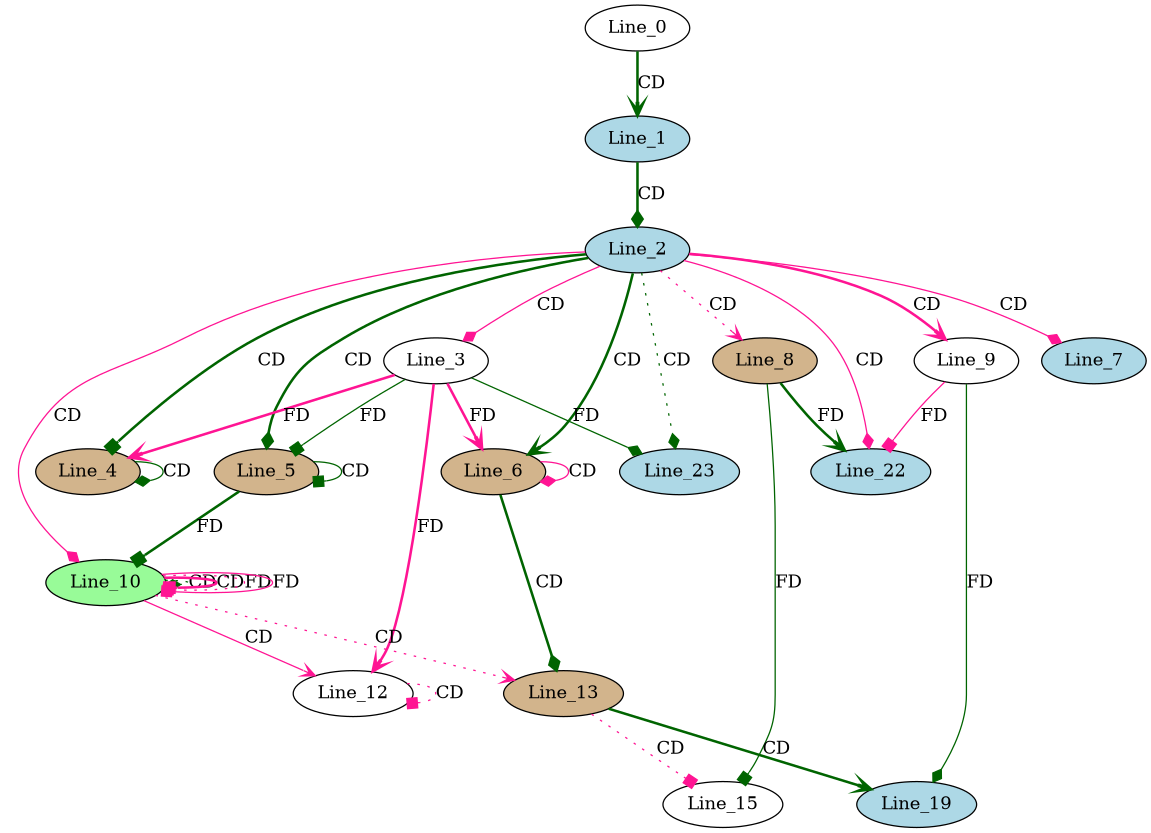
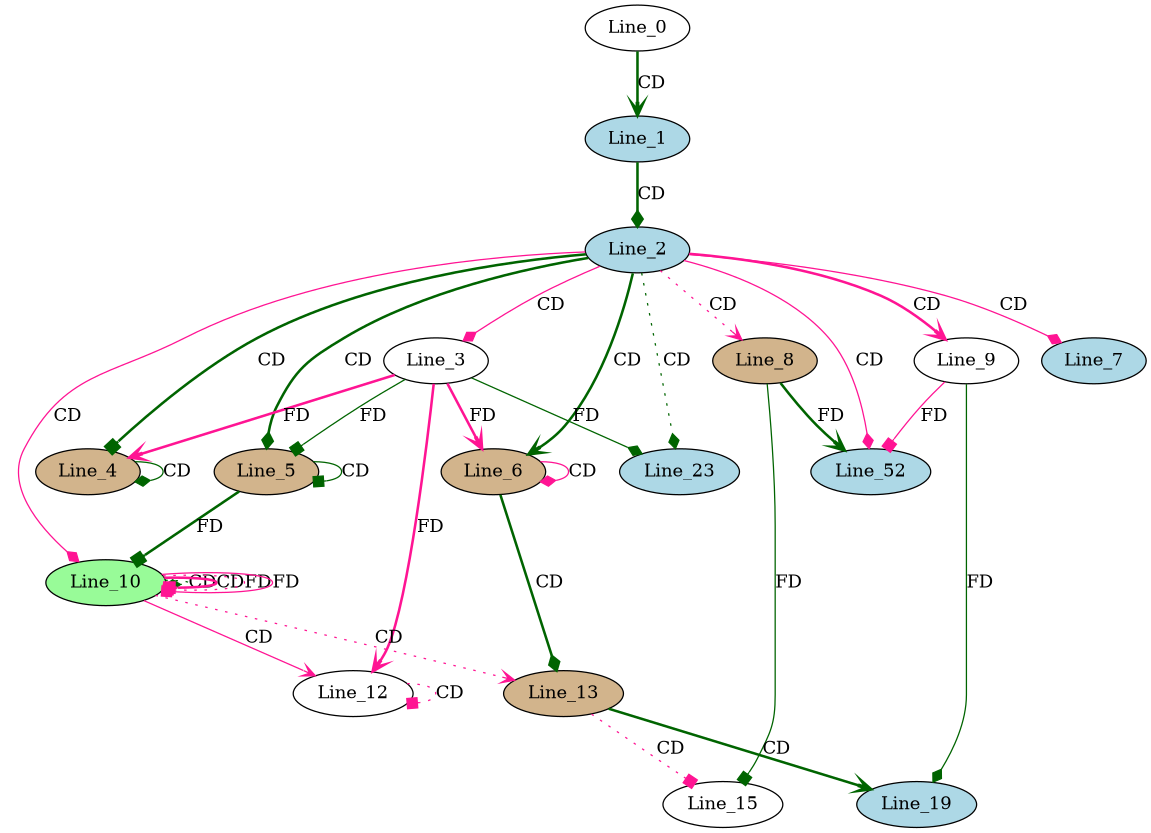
node "Line_22": label "Line_22" -> "Line_52"
